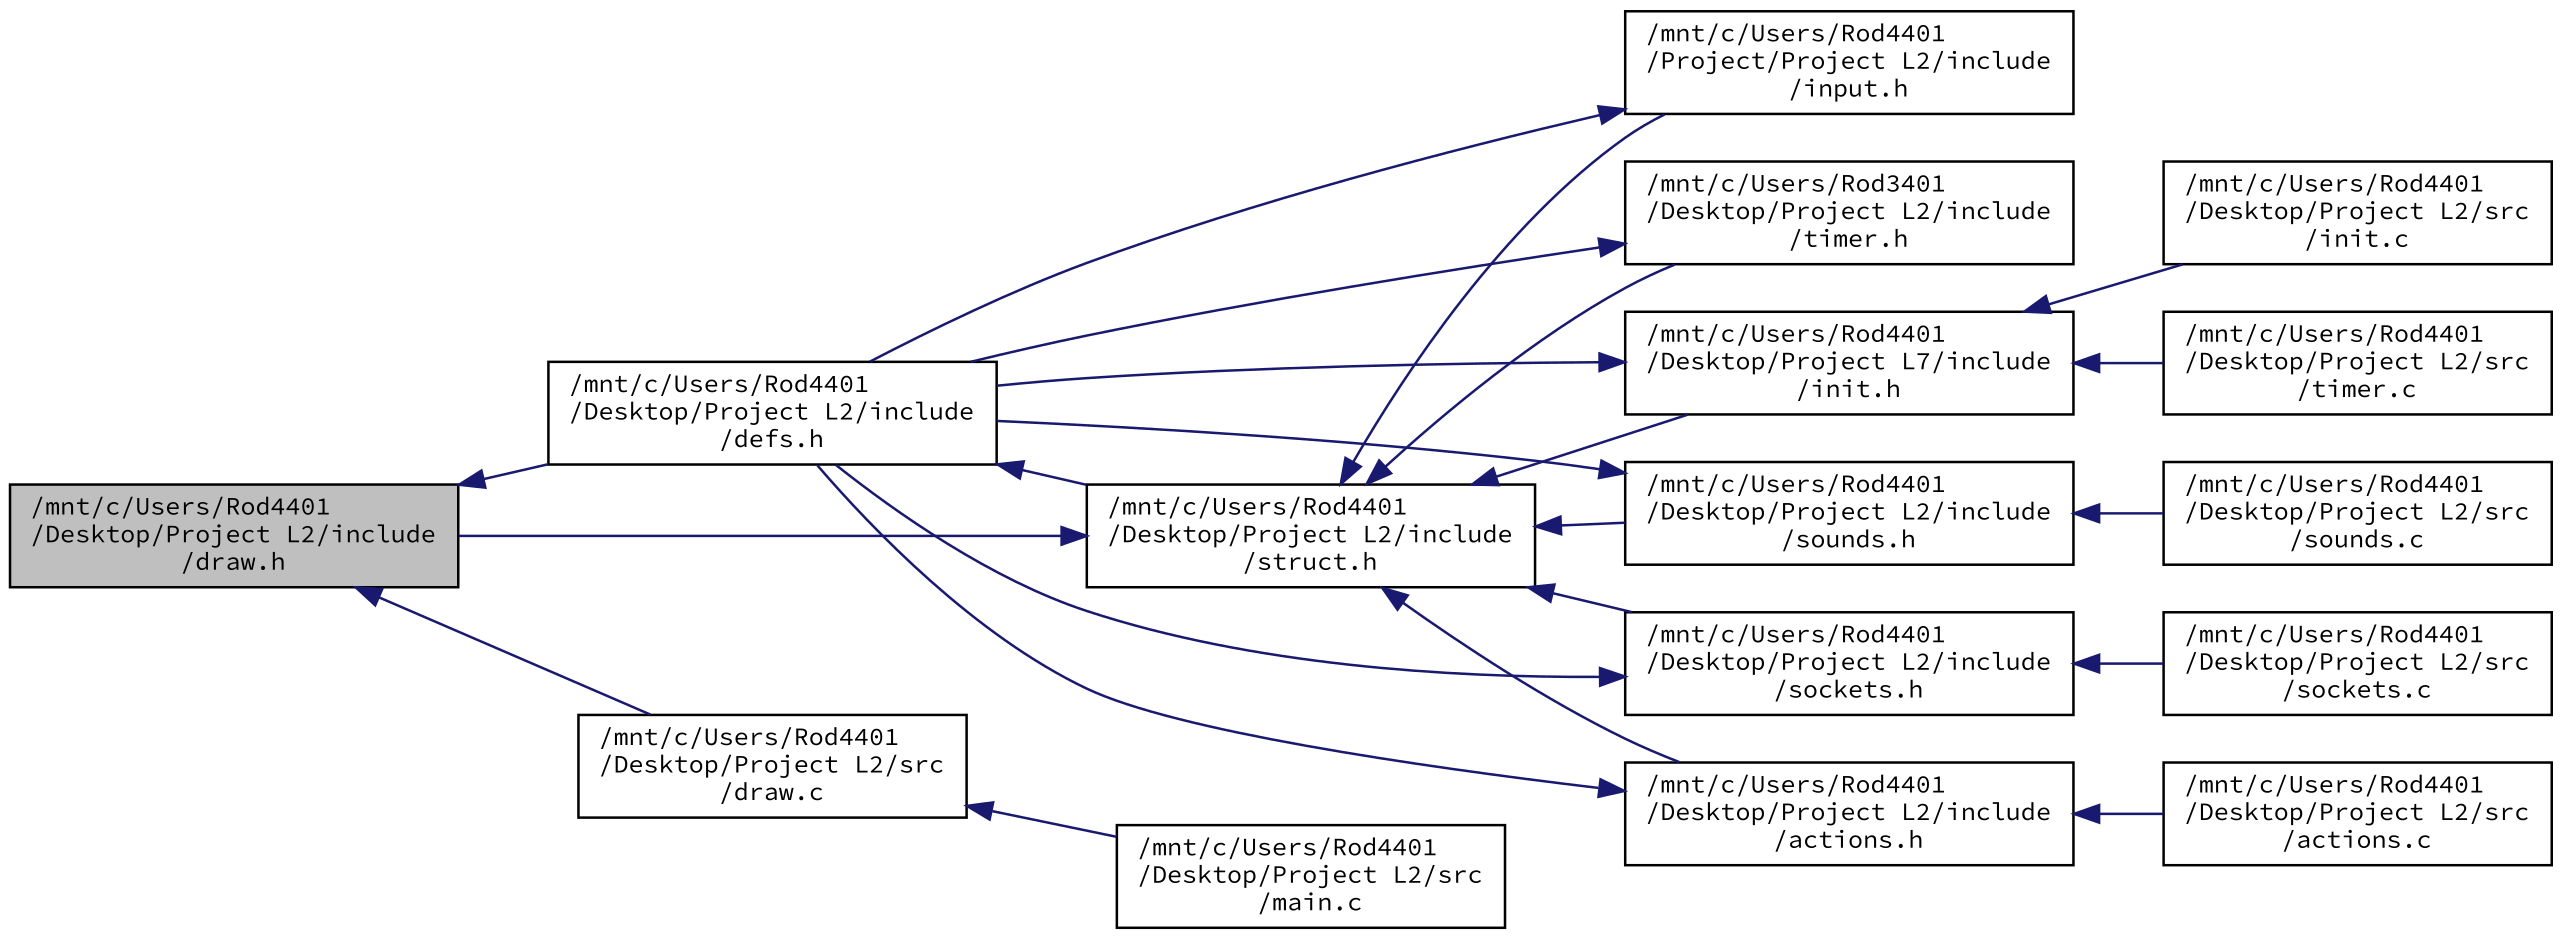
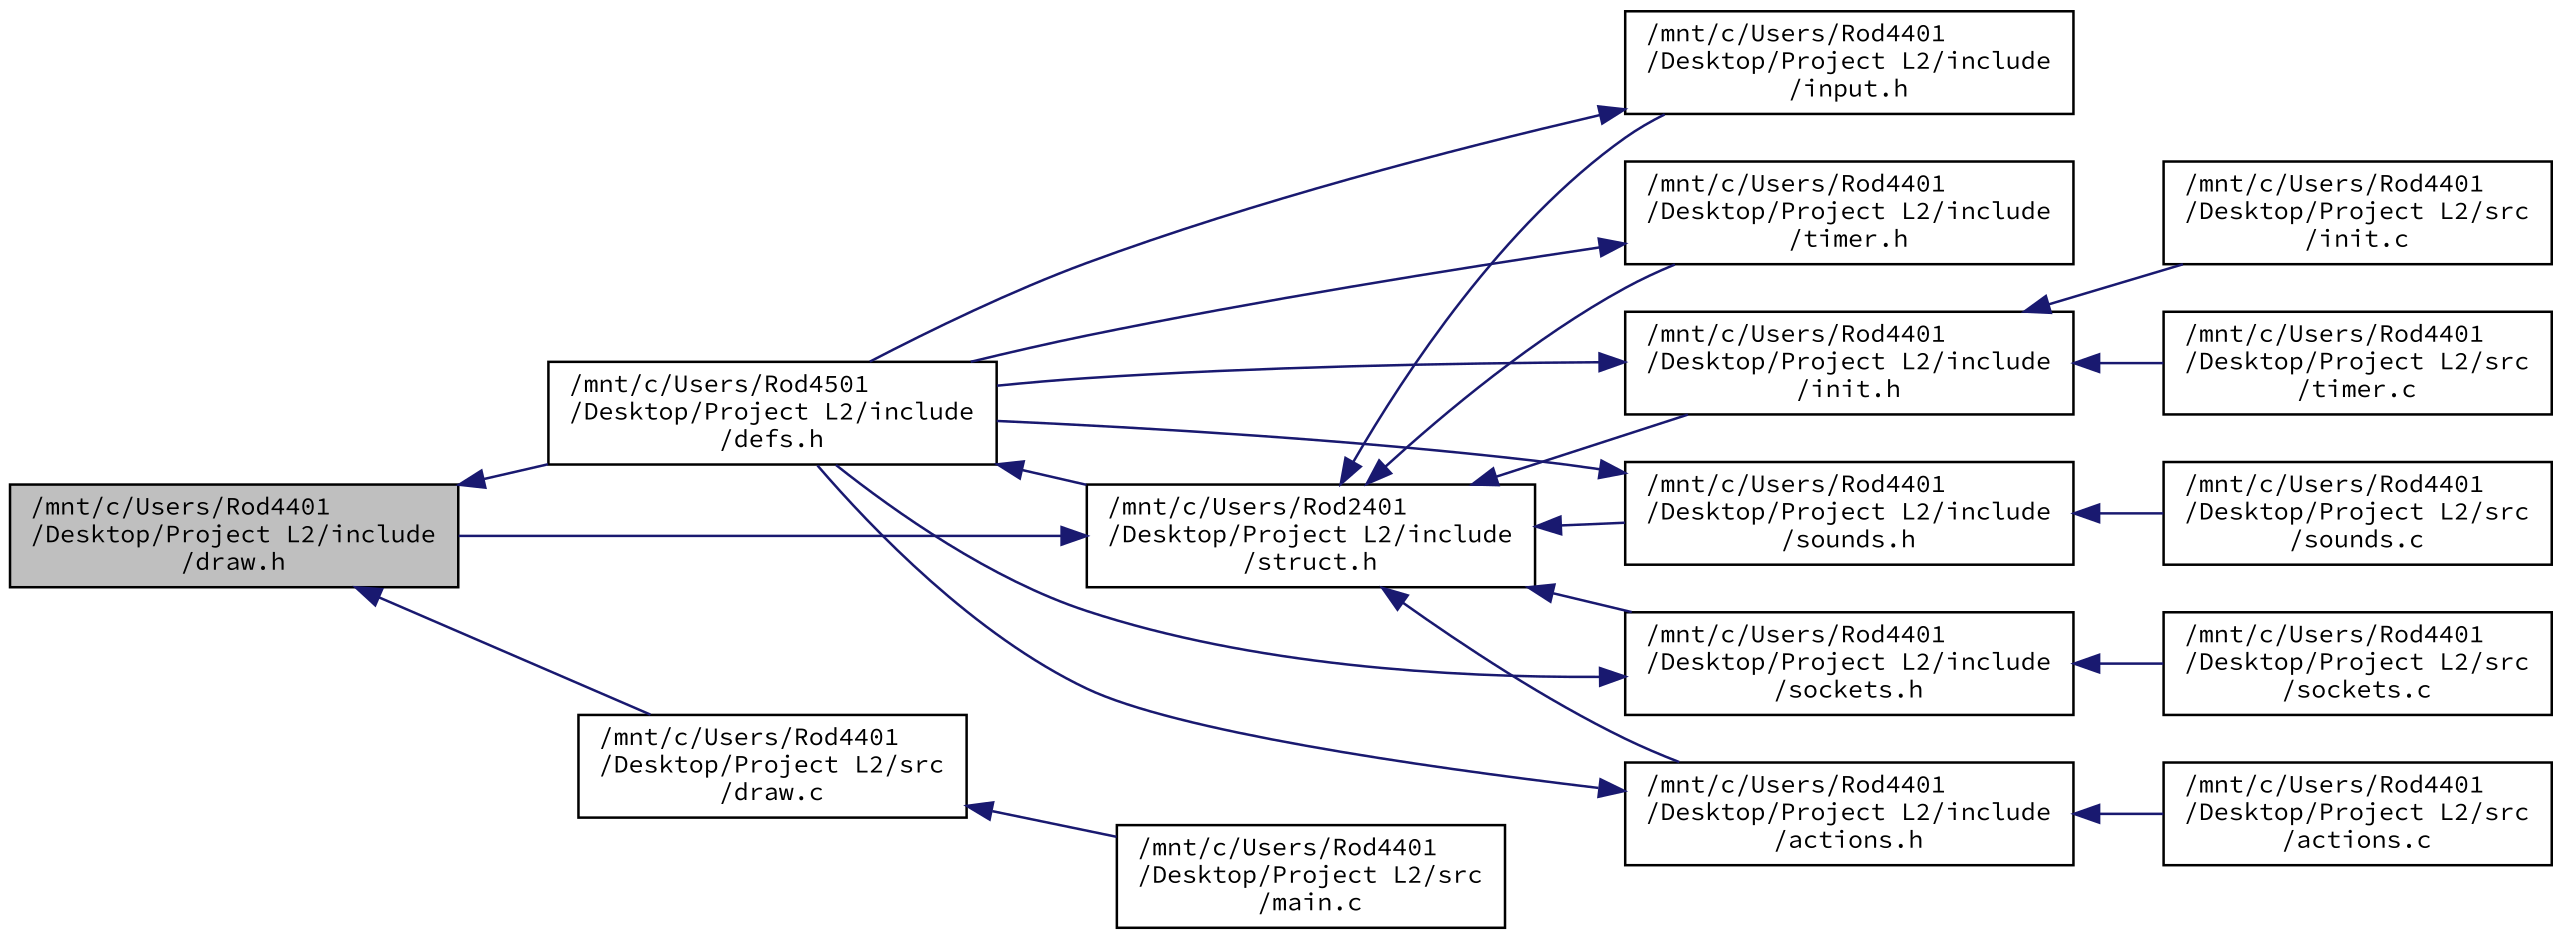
node "/mnt/c/Users/Rod4401 /Project/Project L2/include /input.h": label "/mnt/c/Users/Rod4401 /Project/Project L2/include /input.h" -> "/mnt/c/Users/Rod4401 /Desktop/Project L2/include /input.h"
node "/mnt/c/Users/Rod3401 /Desktop/Project L2/include /timer.h": label "/mnt/c/Users/Rod3401 /Desktop/Project L2/include /timer.h" -> "/mnt/c/Users/Rod4401 /Desktop/Project L2/include /timer.h"
node "/mnt/c/Users/Rod4401 /Desktop/Project L7/include /init.h": label "/mnt/c/Users/Rod4401 /Desktop/Project L7/include /init.h" -> "/mnt/c/Users/Rod4401 /Desktop/Project L2/include /init.h"
node "/mnt/c/Users/Rod4401 /Desktop/Project L2/include /defs.h": label "/mnt/c/Users/Rod4401 /Desktop/Project L2/include /defs.h" -> "/mnt/c/Users/Rod4501 /Desktop/Project L2/include /defs.h"
node "/mnt/c/Users/Rod4401 /Desktop/Project L2/include /struct.h": label "/mnt/c/Users/Rod4401 /Desktop/Project L2/include /struct.h" -> "/mnt/c/Users/Rod2401 /Desktop/Project L2/include /struct.h"
